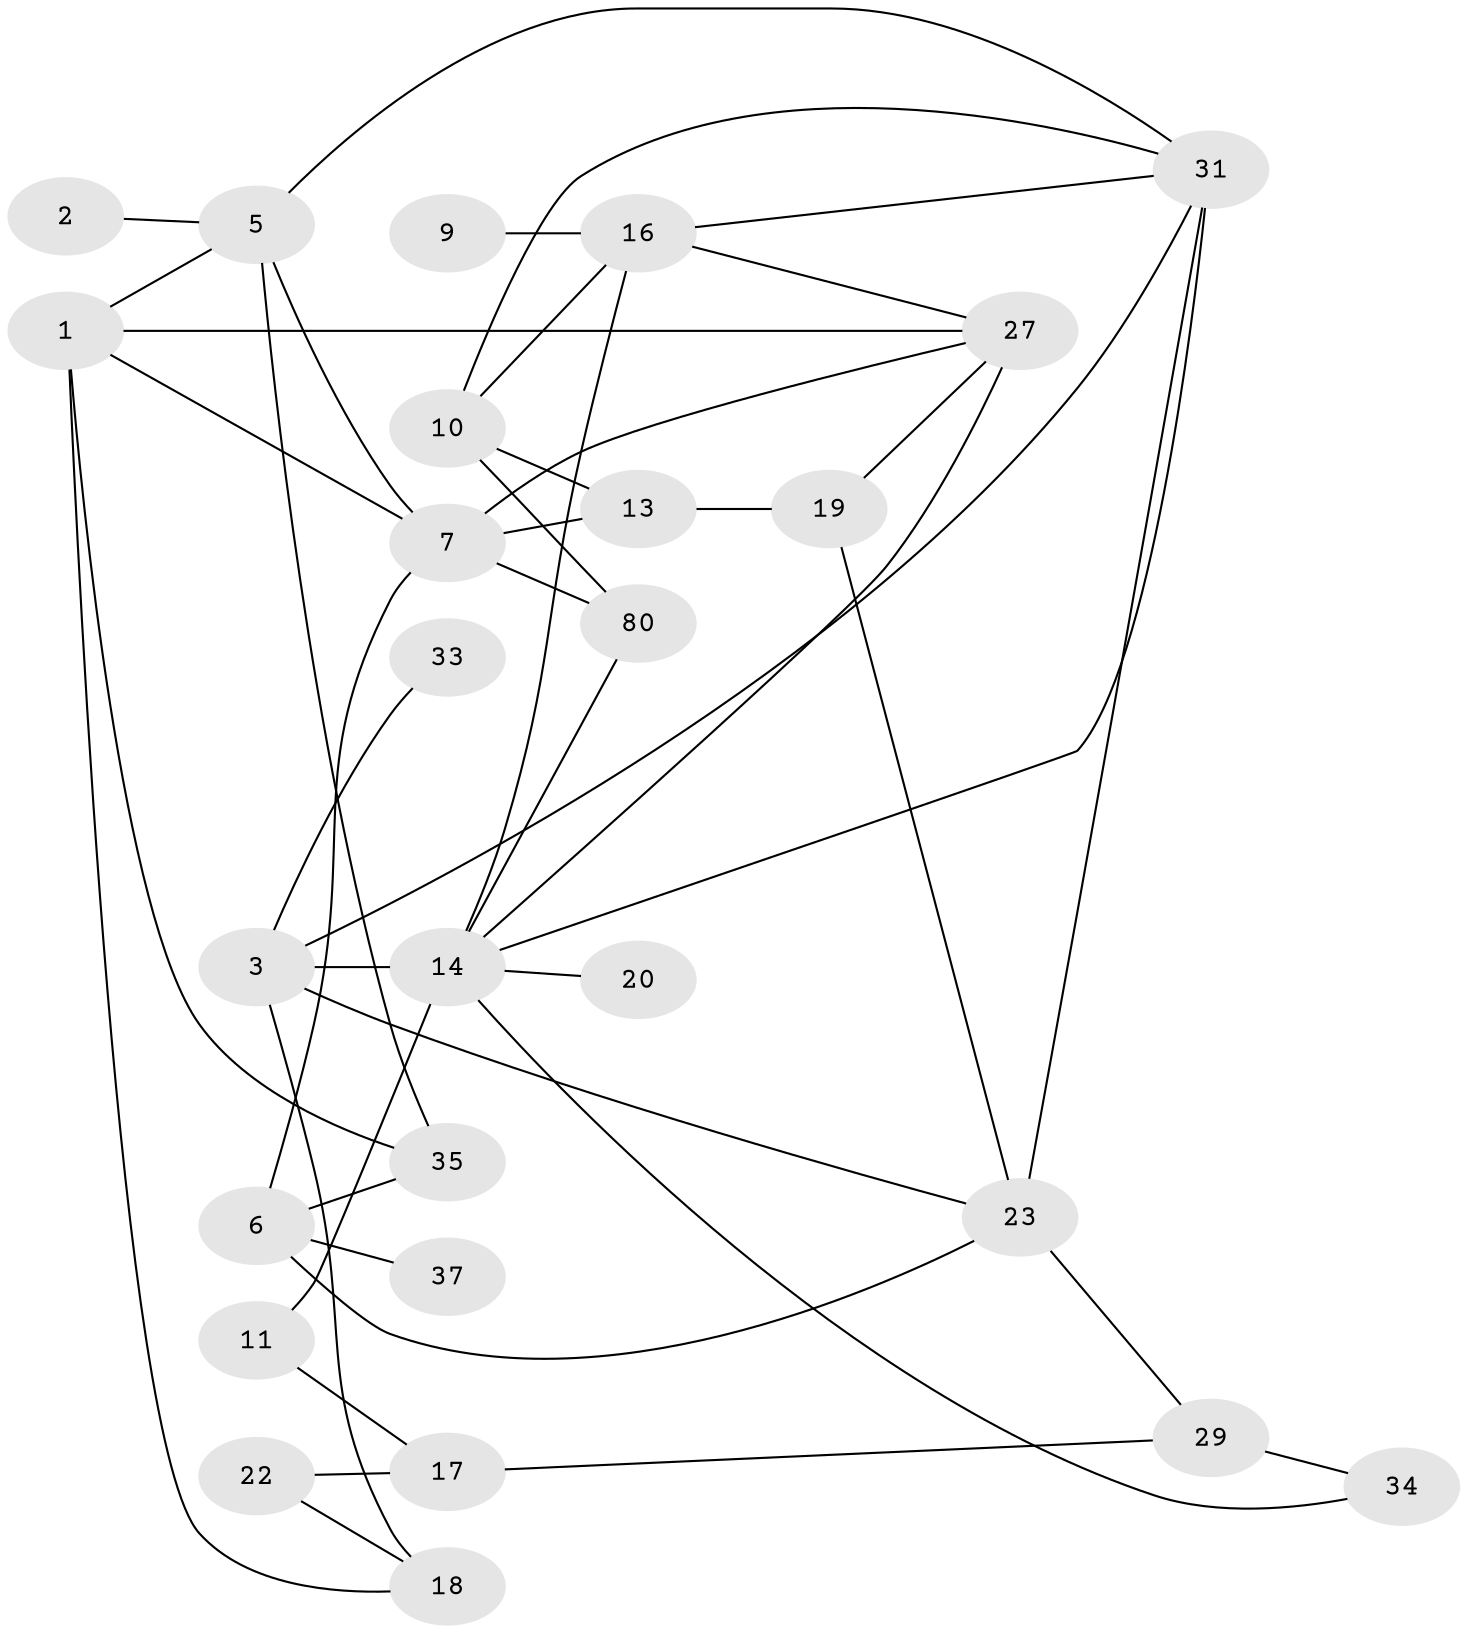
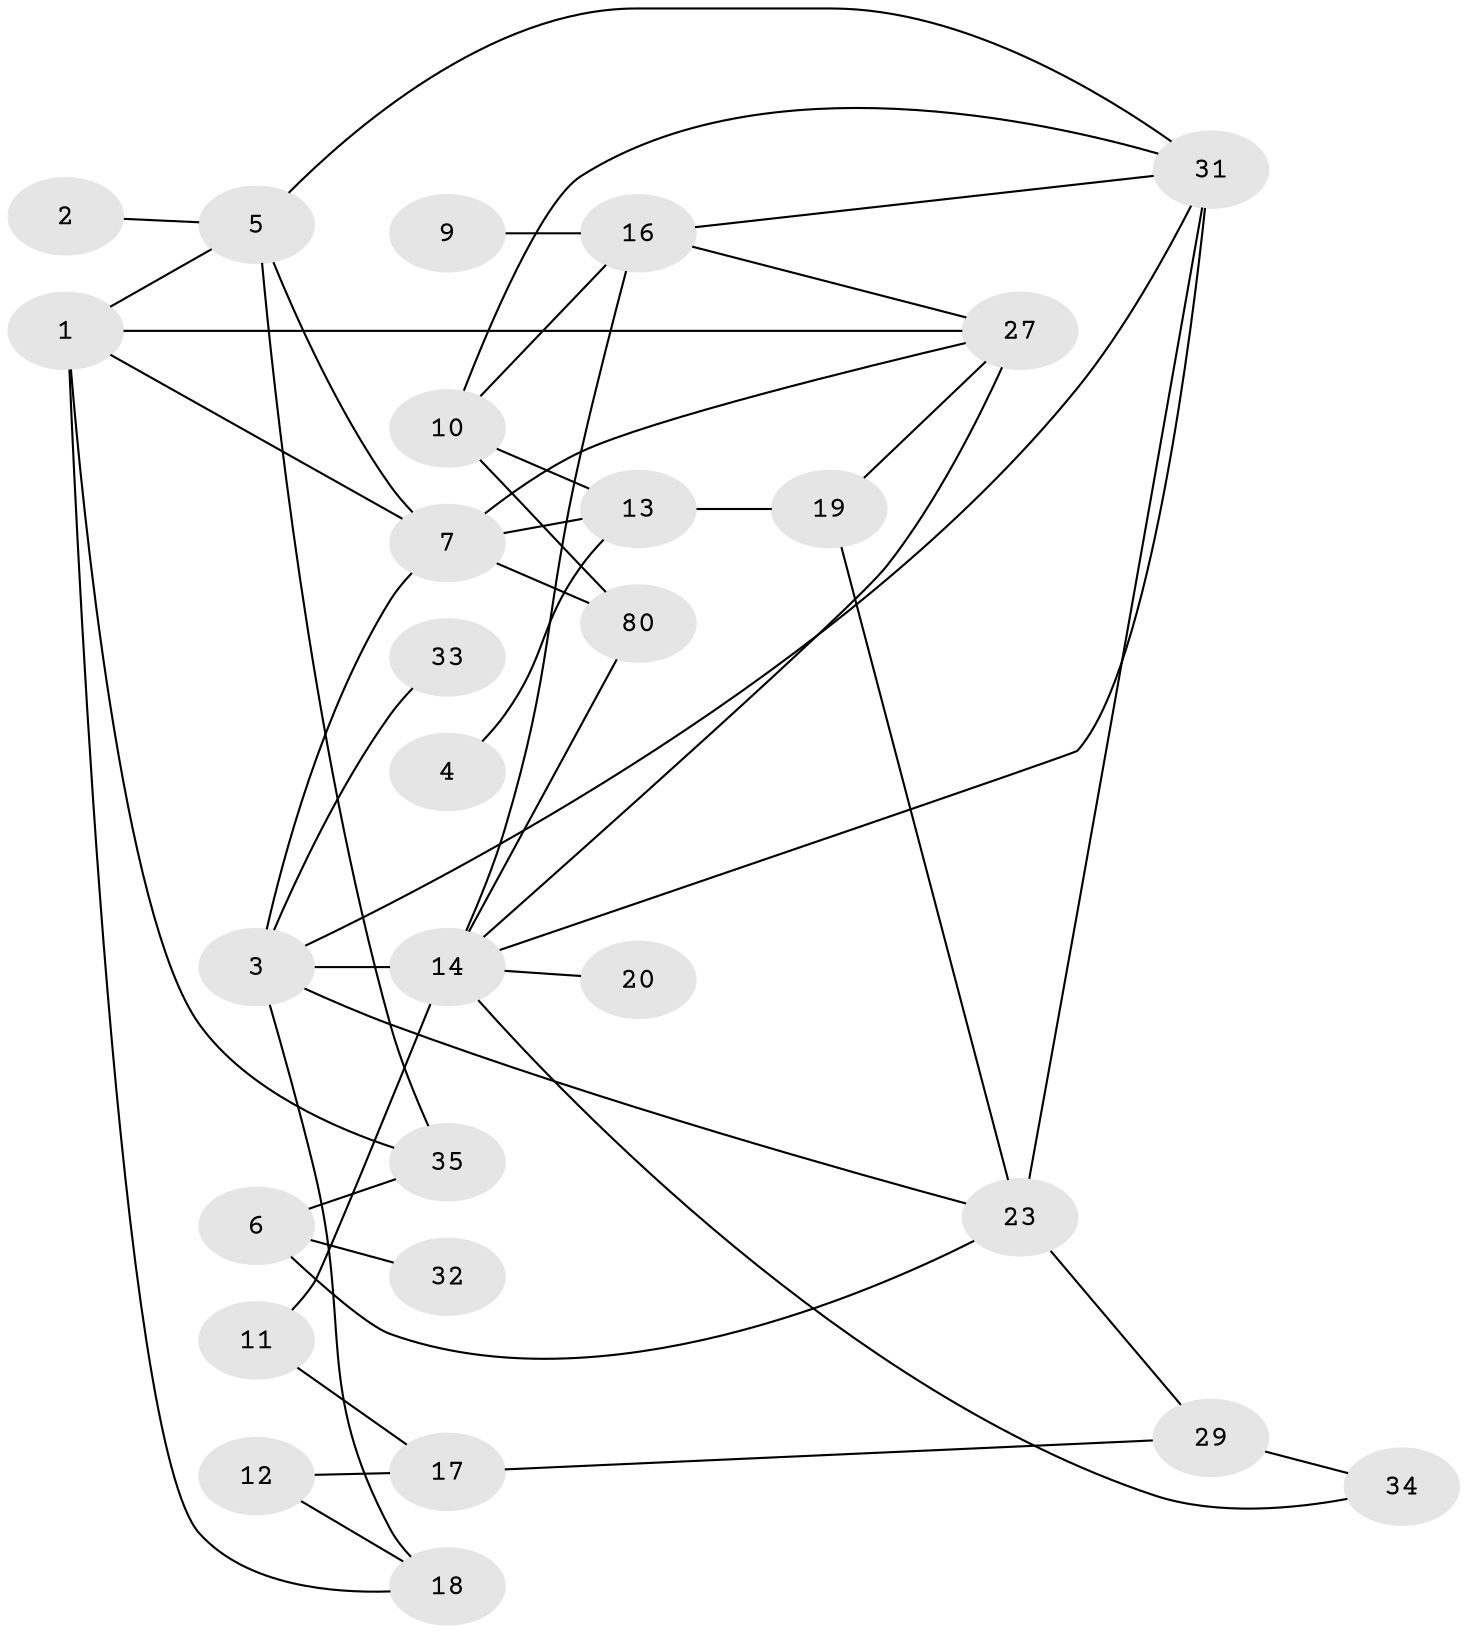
node "4": added
edge "7" -- "6": now "7" -- "3"
node "37": label "37" -> "32"
node "22": label "22" -> "12"
